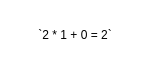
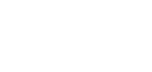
node "`2 * 1 + 0 = 2`": removed
